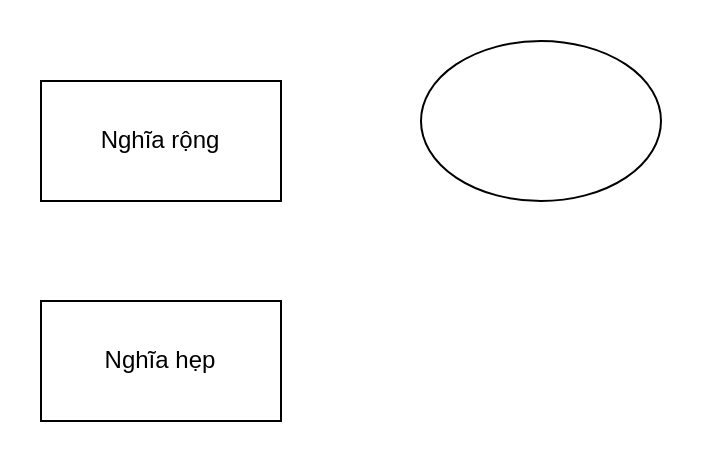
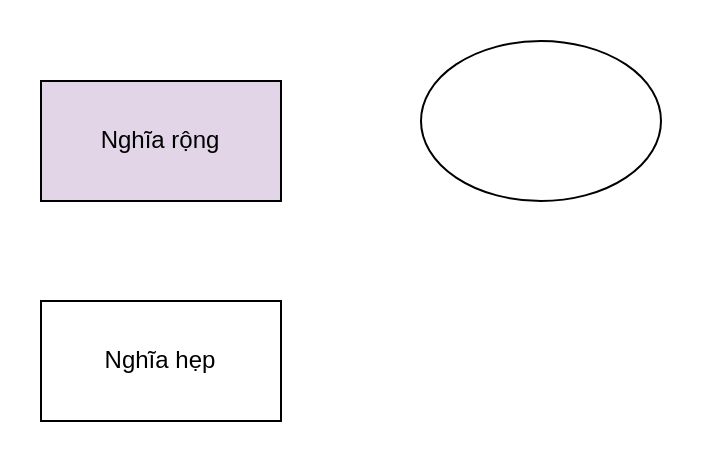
node "Nghĩa rộng": fillcolor #ffffff -> #e1d5e7
